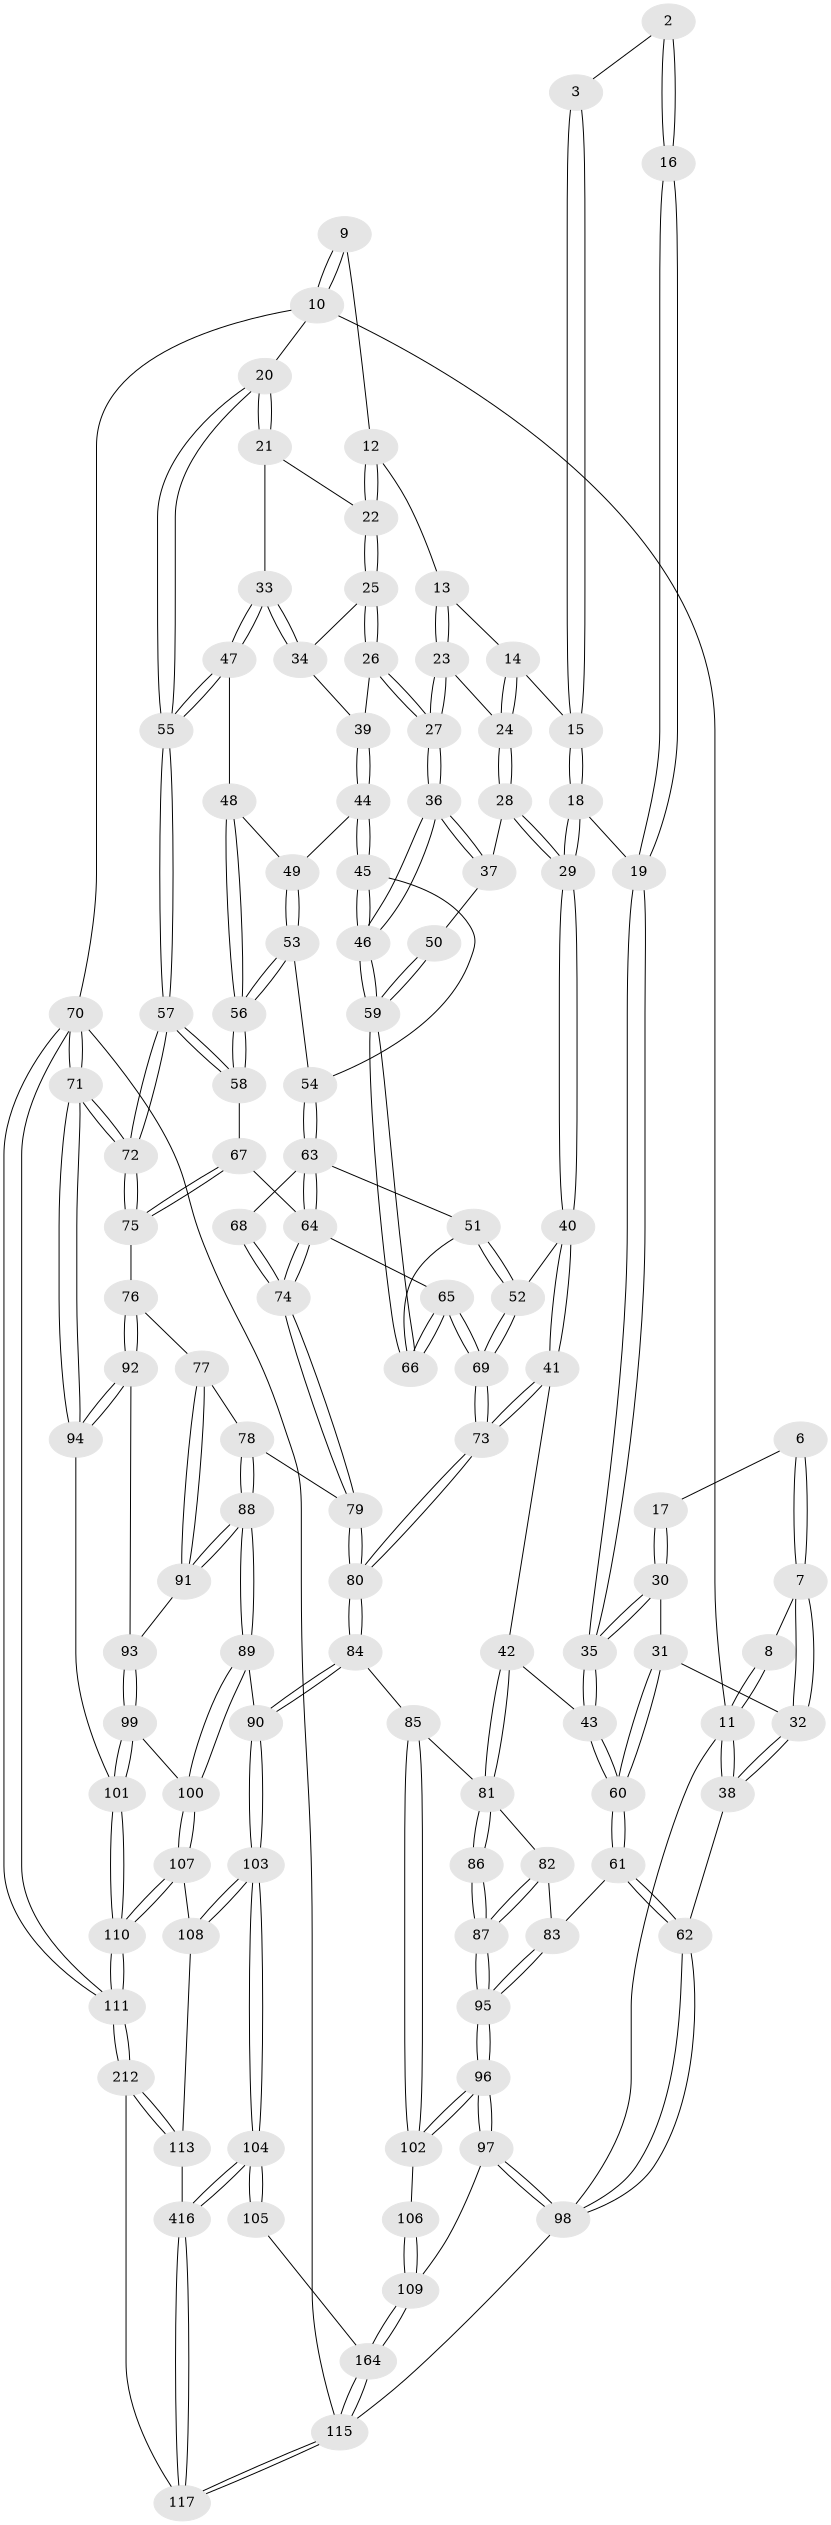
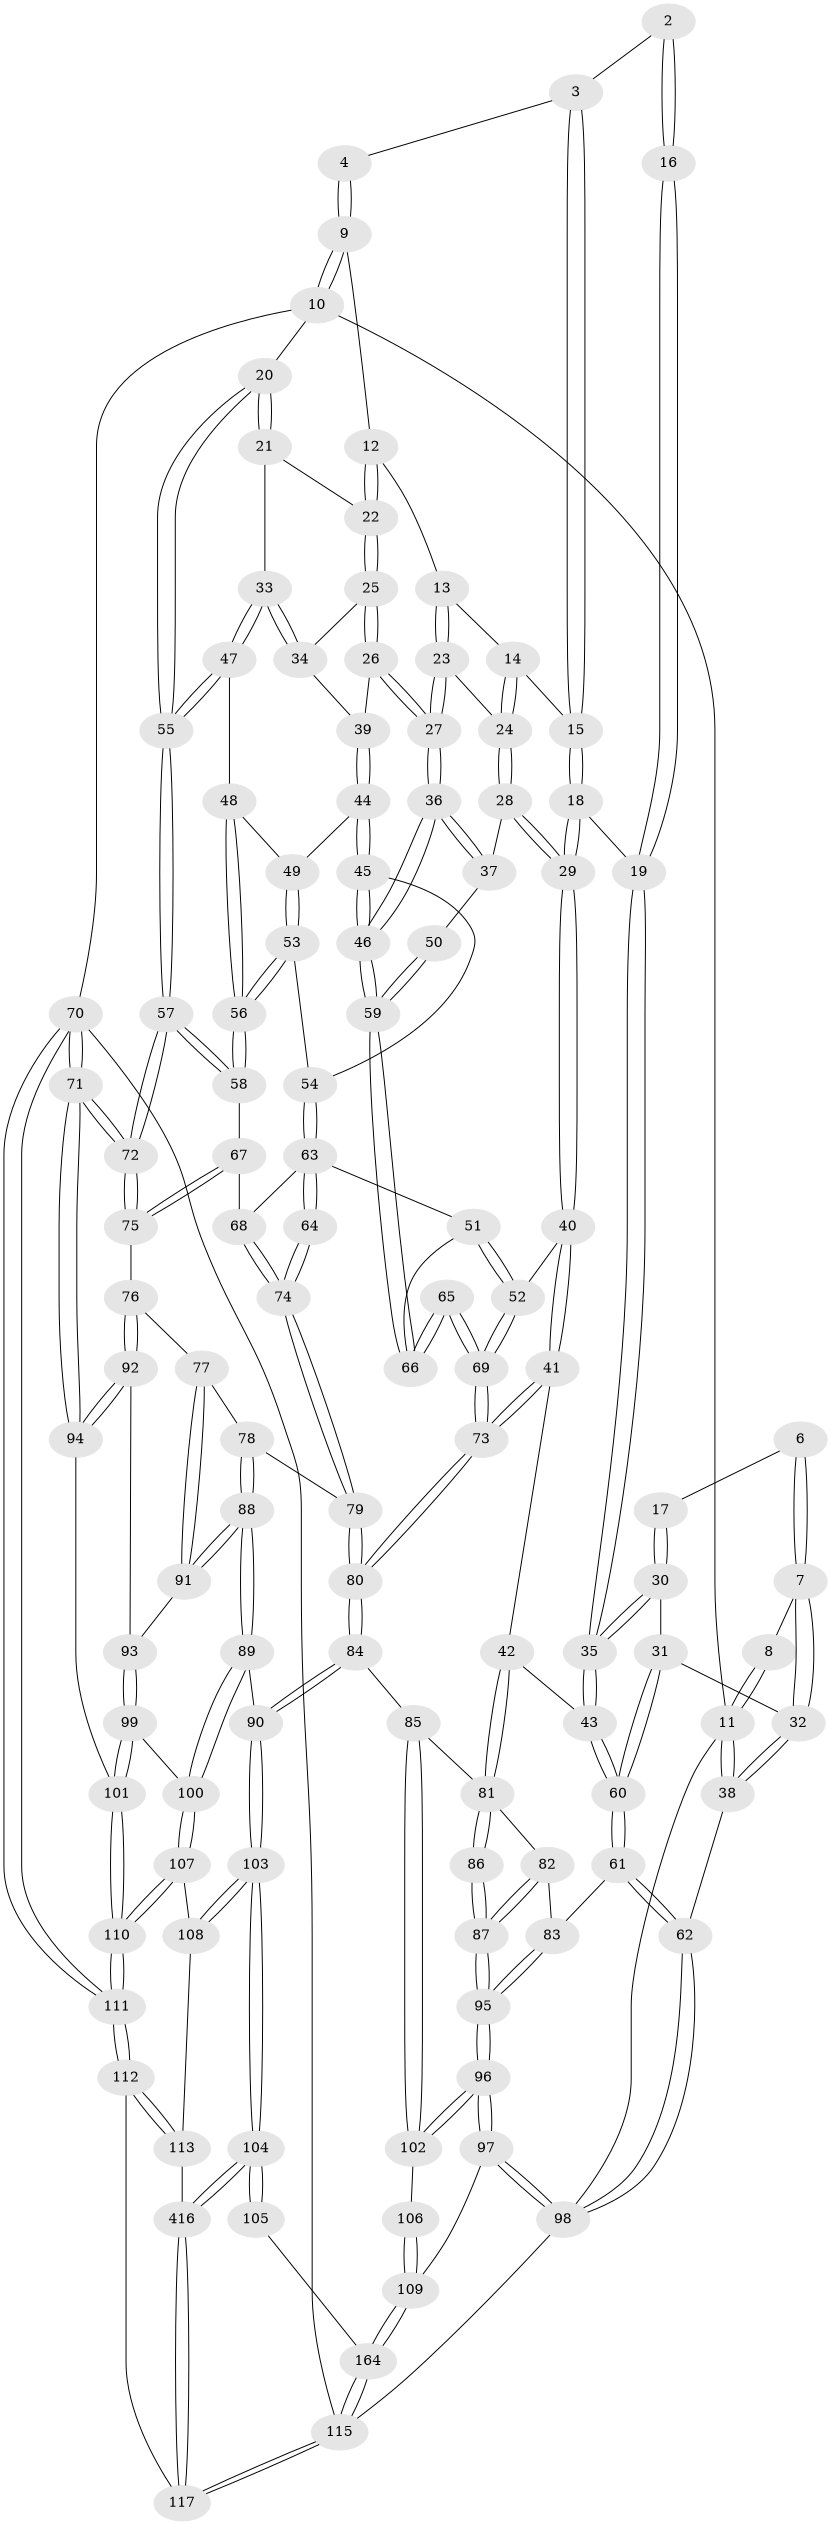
node "4": added
edge "67" -- "64": now "67" -- "68"
edge "64" -- "65": removed
node "212": label "212" -> "112"
